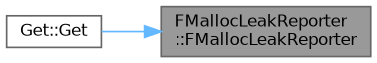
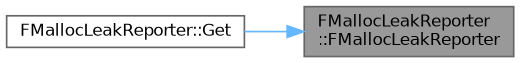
node "Get::Get": label "Get::Get" -> "FMallocLeakReporter::Get"
